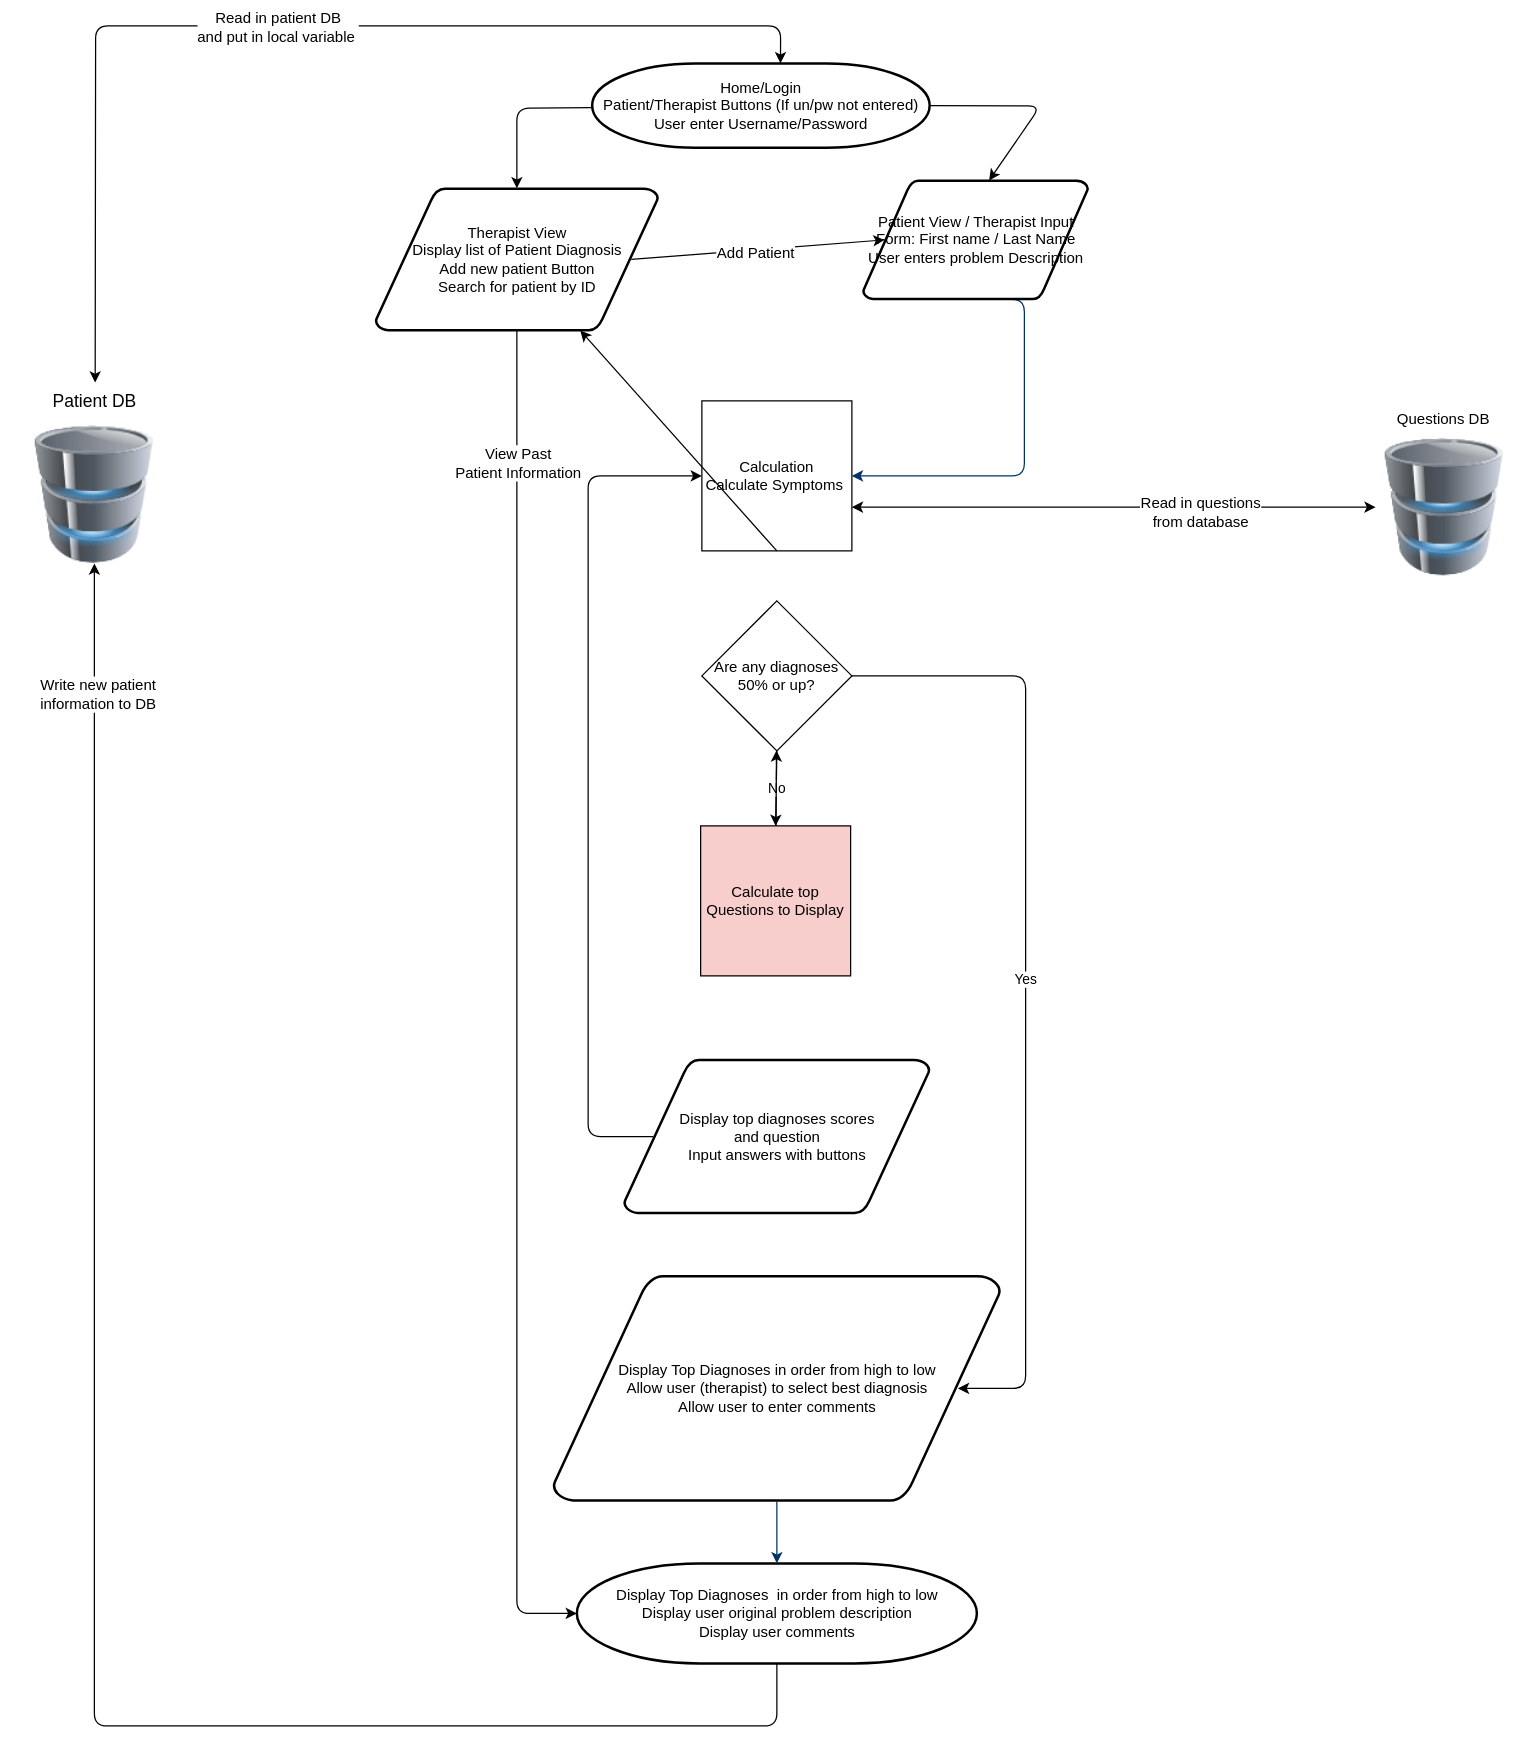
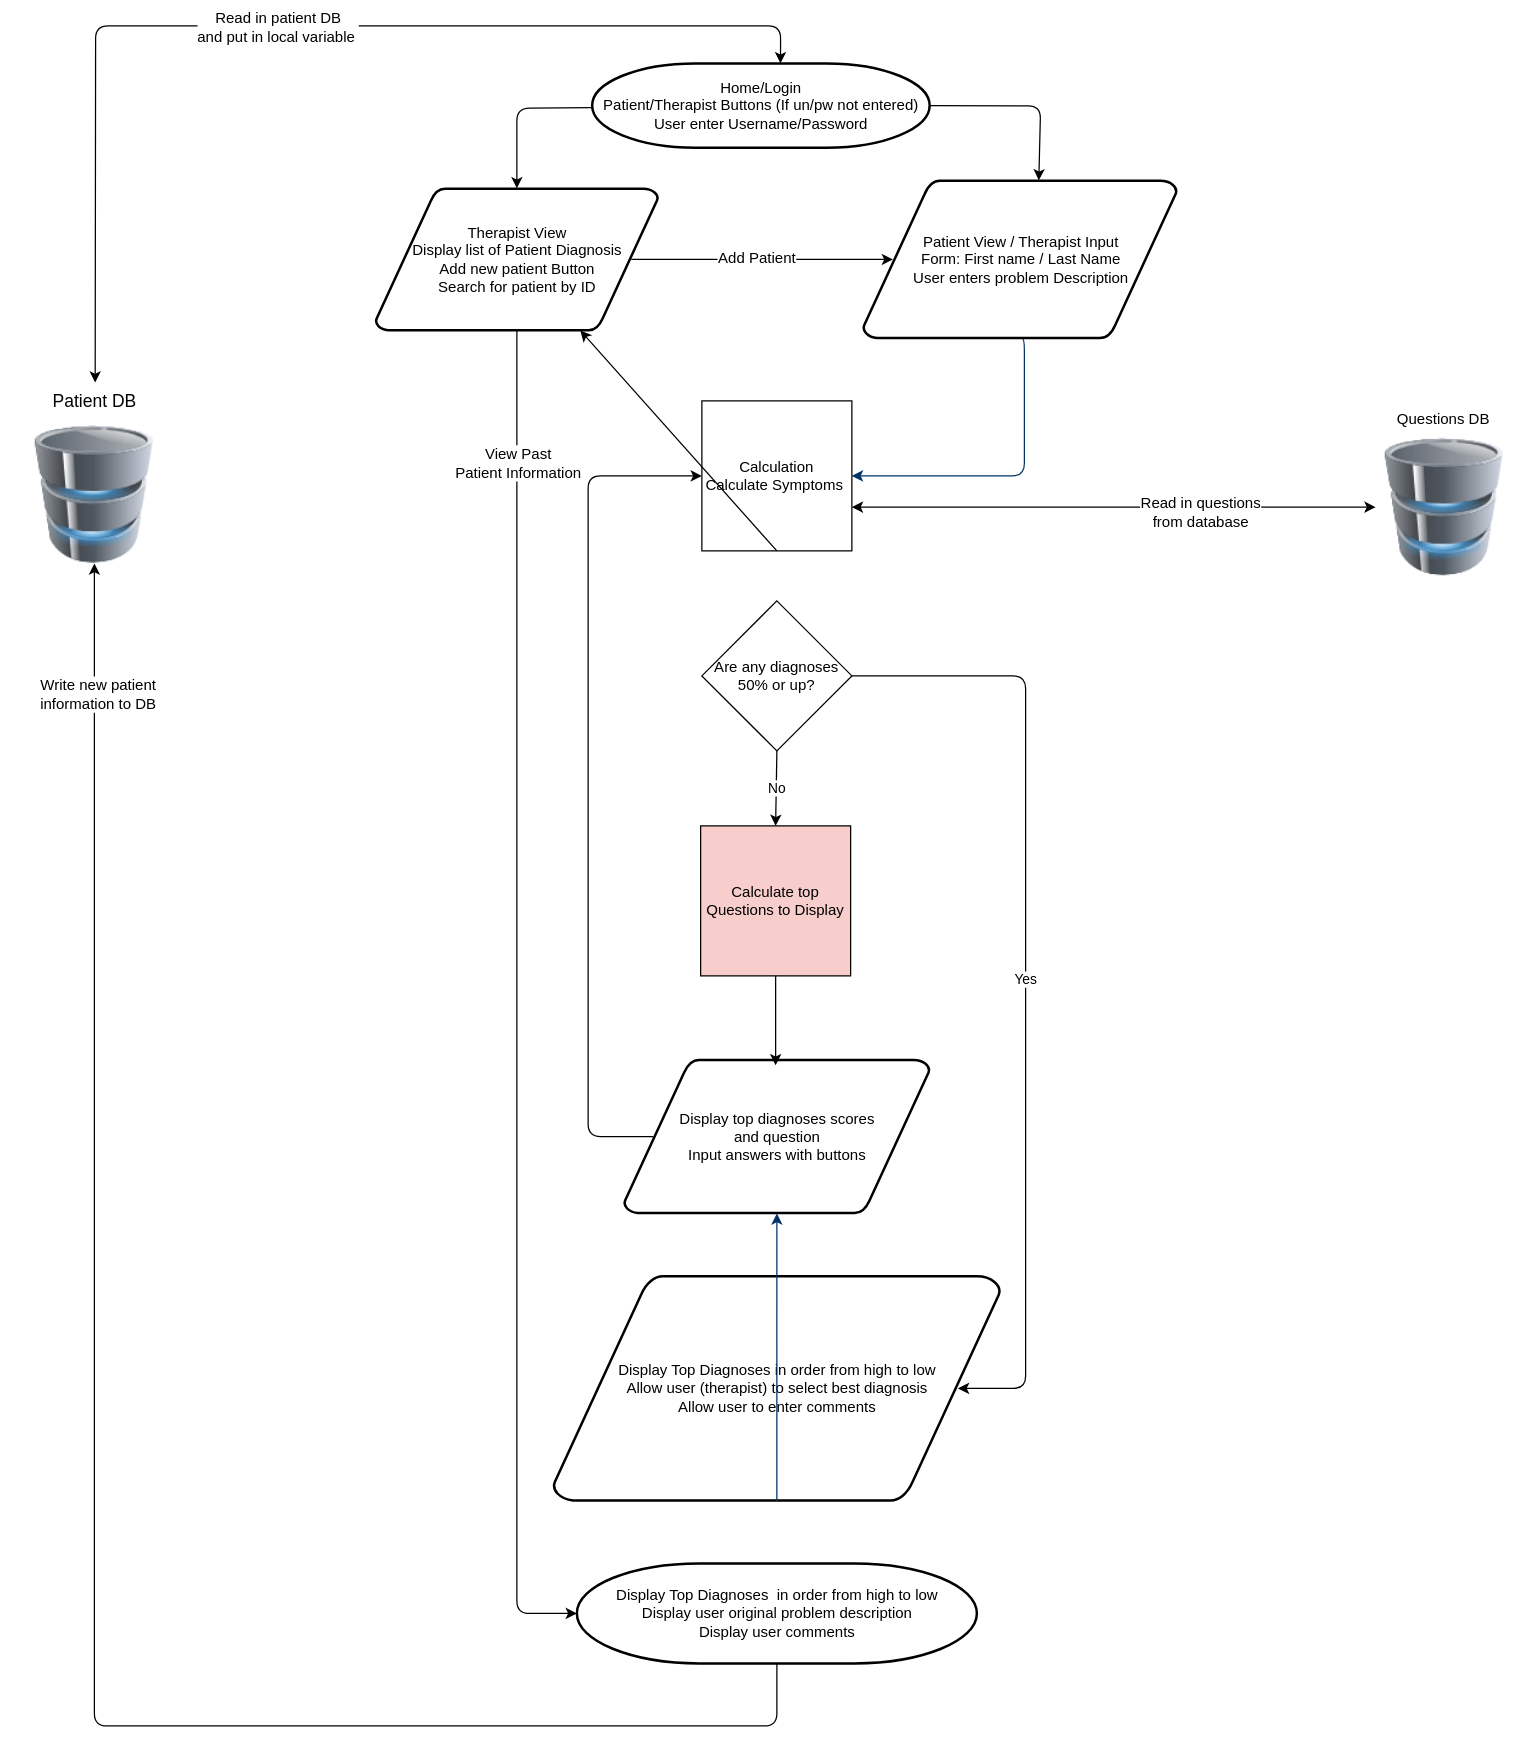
node "Patient View / Therapist Input Form: First name / Last Name User enters problem Description": size 225x119 -> 314x158
edge "Calculate top Questions to Display" -> "Are any diagnoses 50% or up?": now "Calculate top Questions to Display" -> "Display top diagnoses scores and question Input answers with buttons"
edge "Display Top Diagnoses in order from high to low Allow user (therapist) to select best diagnosis Allow user to enter comments" -> "Display Top Diagnoses in order from high to low Display user original problem description Display user comments": now "Display Top Diagnoses in order from high to low Allow user (therapist) to select best diagnosis Allow user to enter comments" -> "Display top diagnoses scores and question Input answers with buttons"
